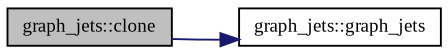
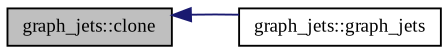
edge "graph_jets::clone" -> "graph_jets::graph_jets": reversed
